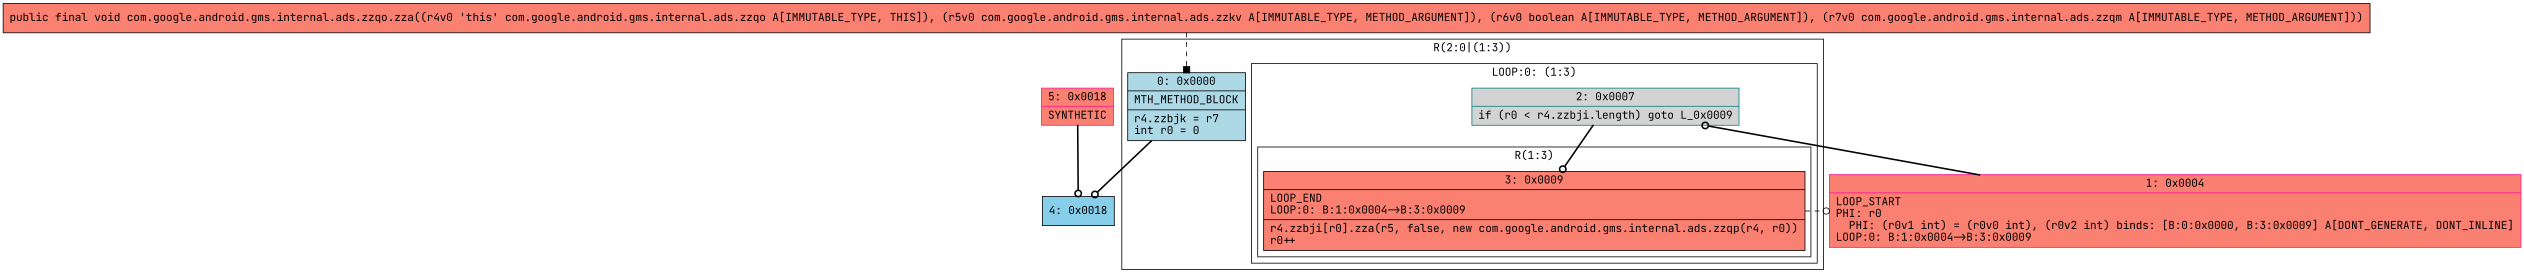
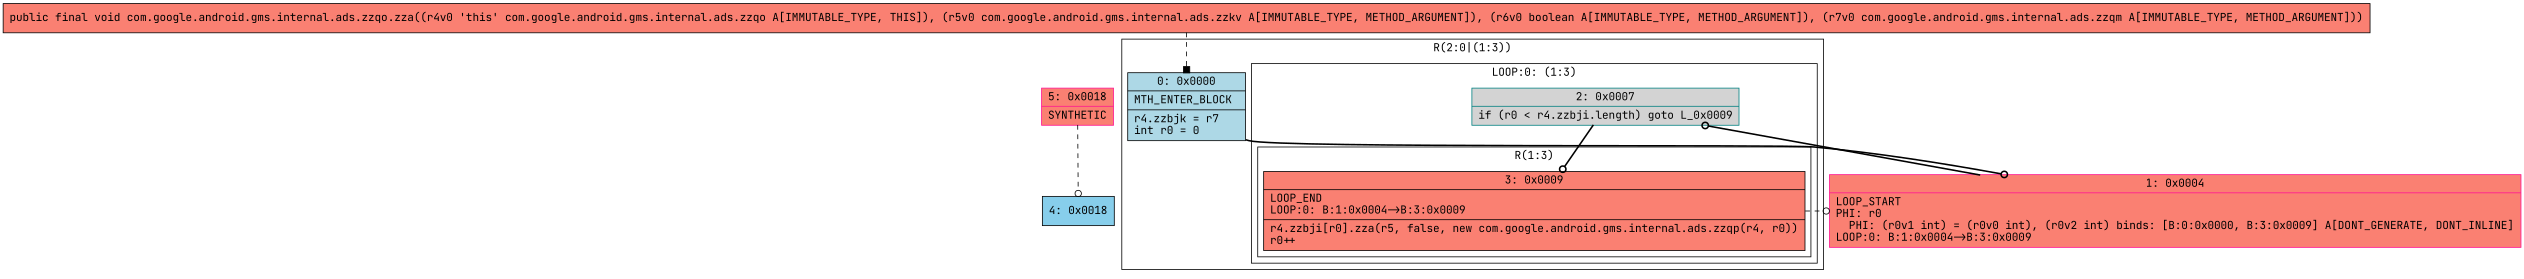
node "0: 0x0000": text "MTH_METHOD_BLOCK" -> "MTH_ENTER_BLOCK"
edge "5: 0x0018" -> "4: 0x0018": style bold -> dashed
edge "0: 0x0000" -> "4: 0x0018": now "0: 0x0000" -> "1: 0x0004"
